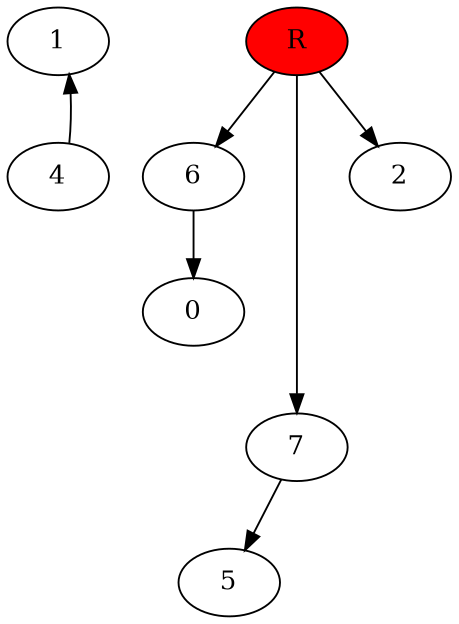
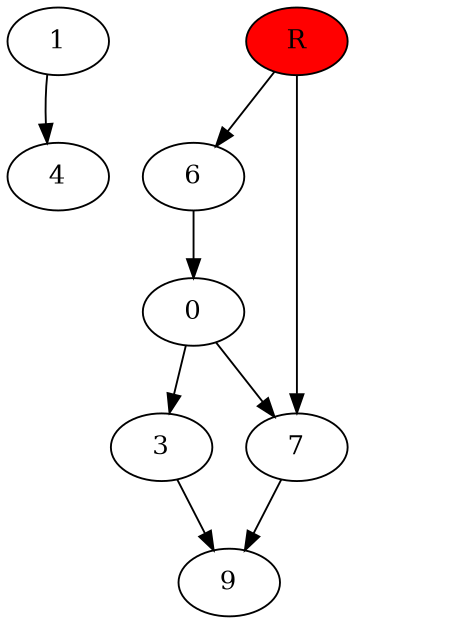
edge "4" -> "1": reversed
node "2": removed
edge "0" -> "7": added
node "3": added
node "5": label "5" -> "9"
